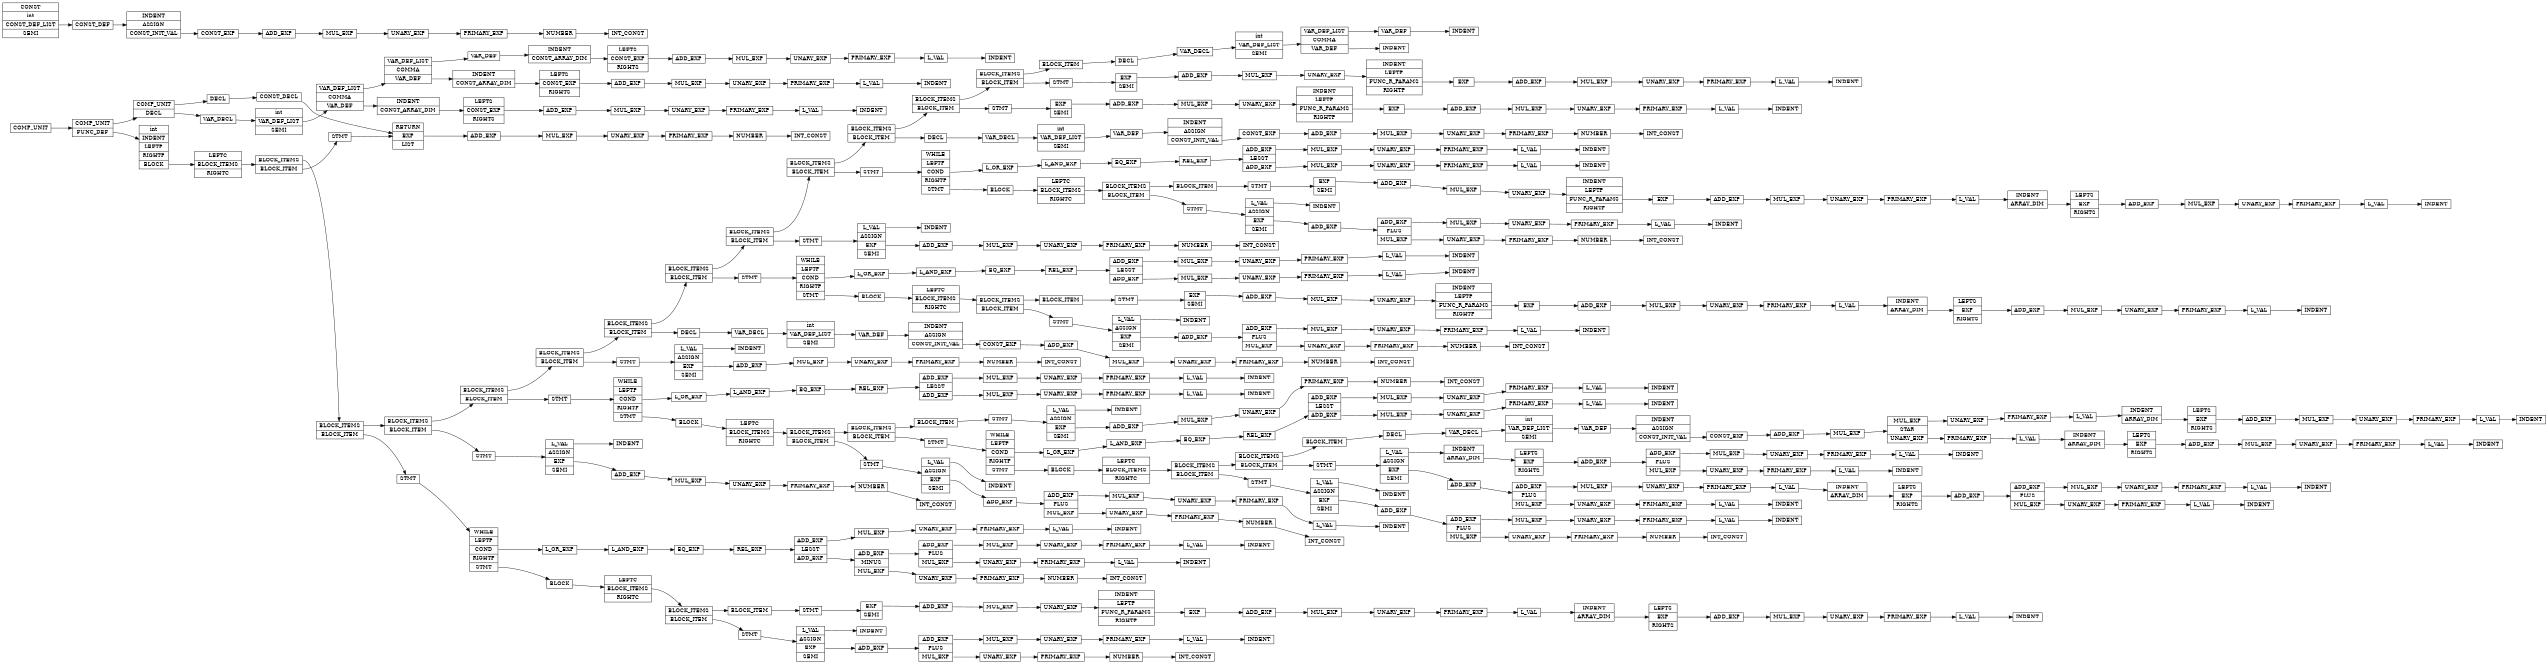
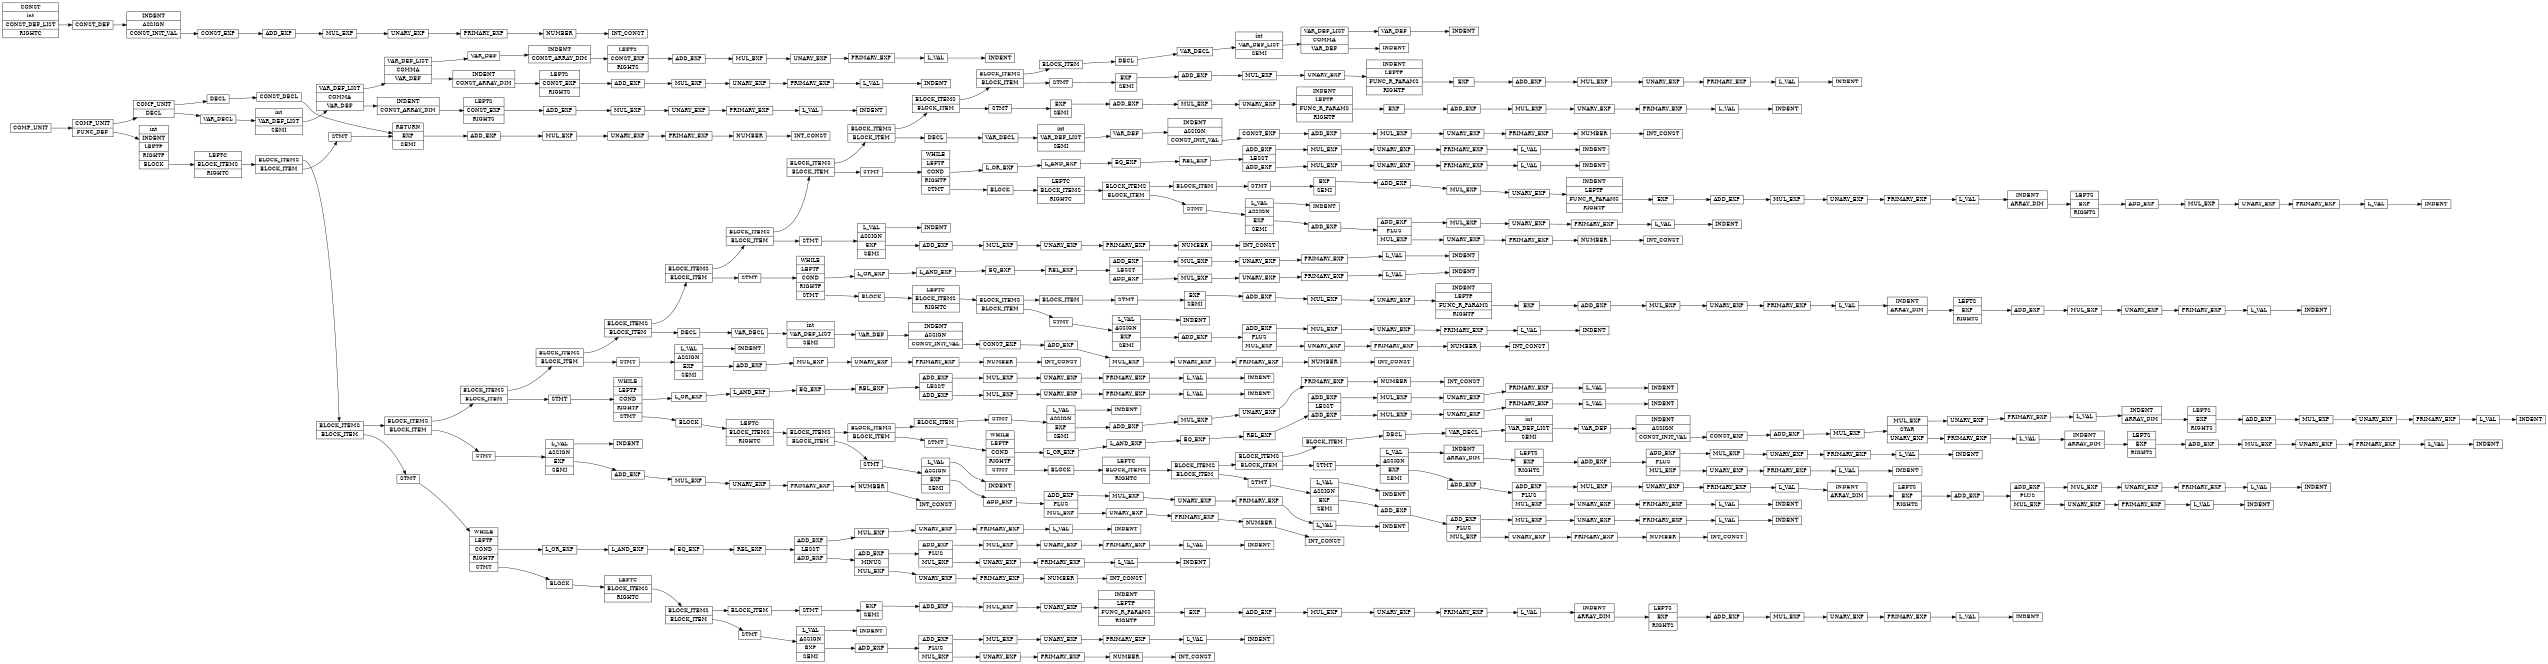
node "CONST": text "SEMI" -> "RIGHTC"
node "RETURN": text "LIST" -> "SEMI"
